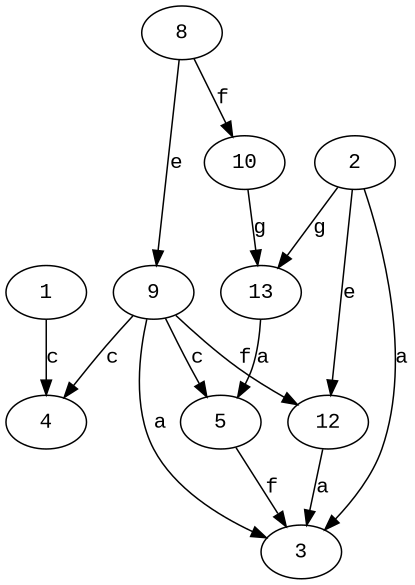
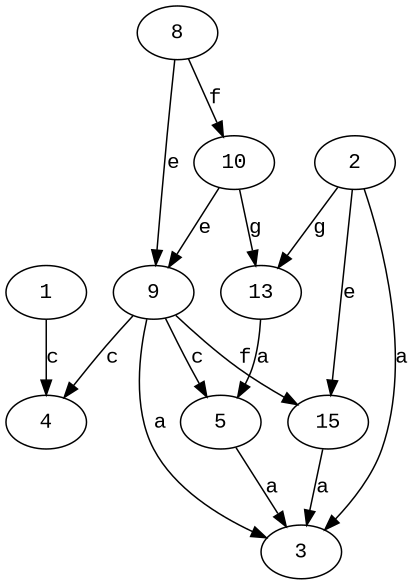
edge "10" -> "9": added, label "e"
node "12": label "12" -> "15"
edge "5" -> "3": label "f" -> "a"
